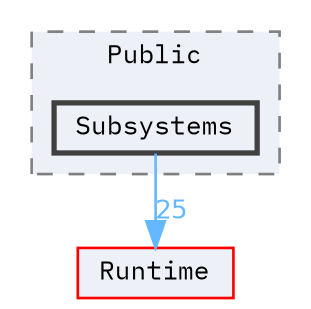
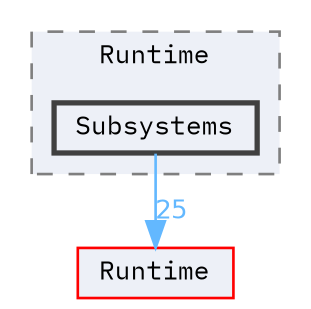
cluster "Public": label "Public" -> "Runtime"
